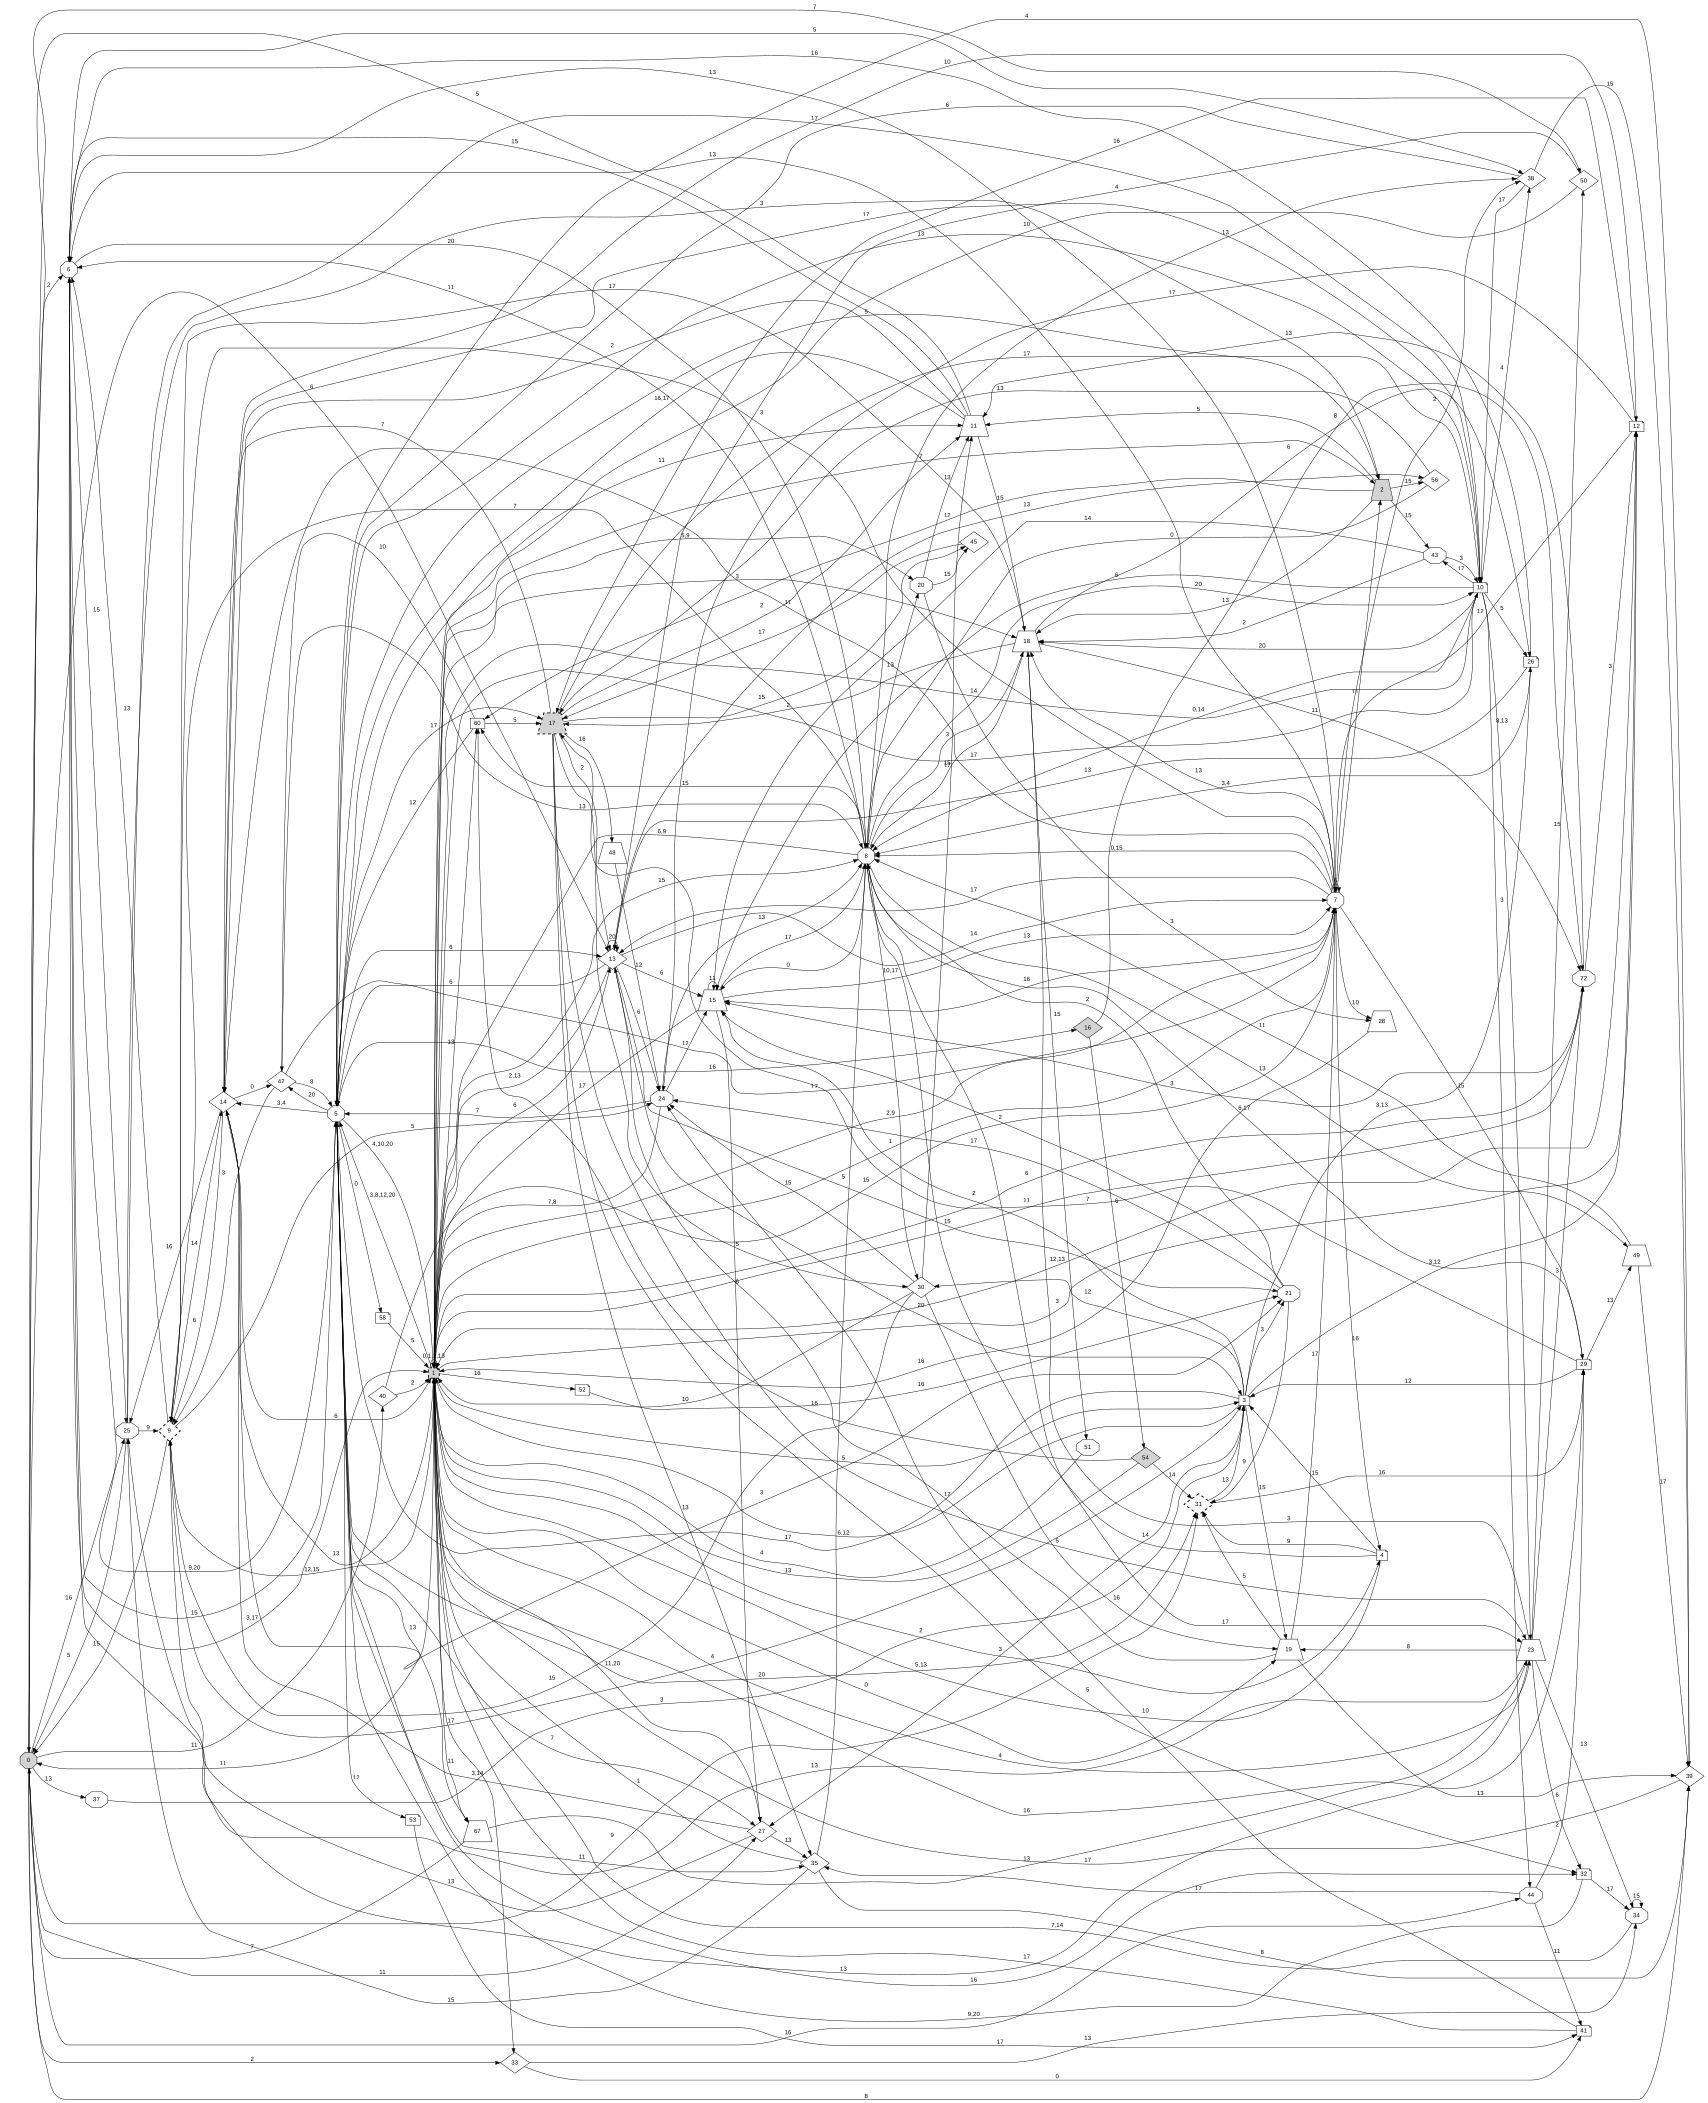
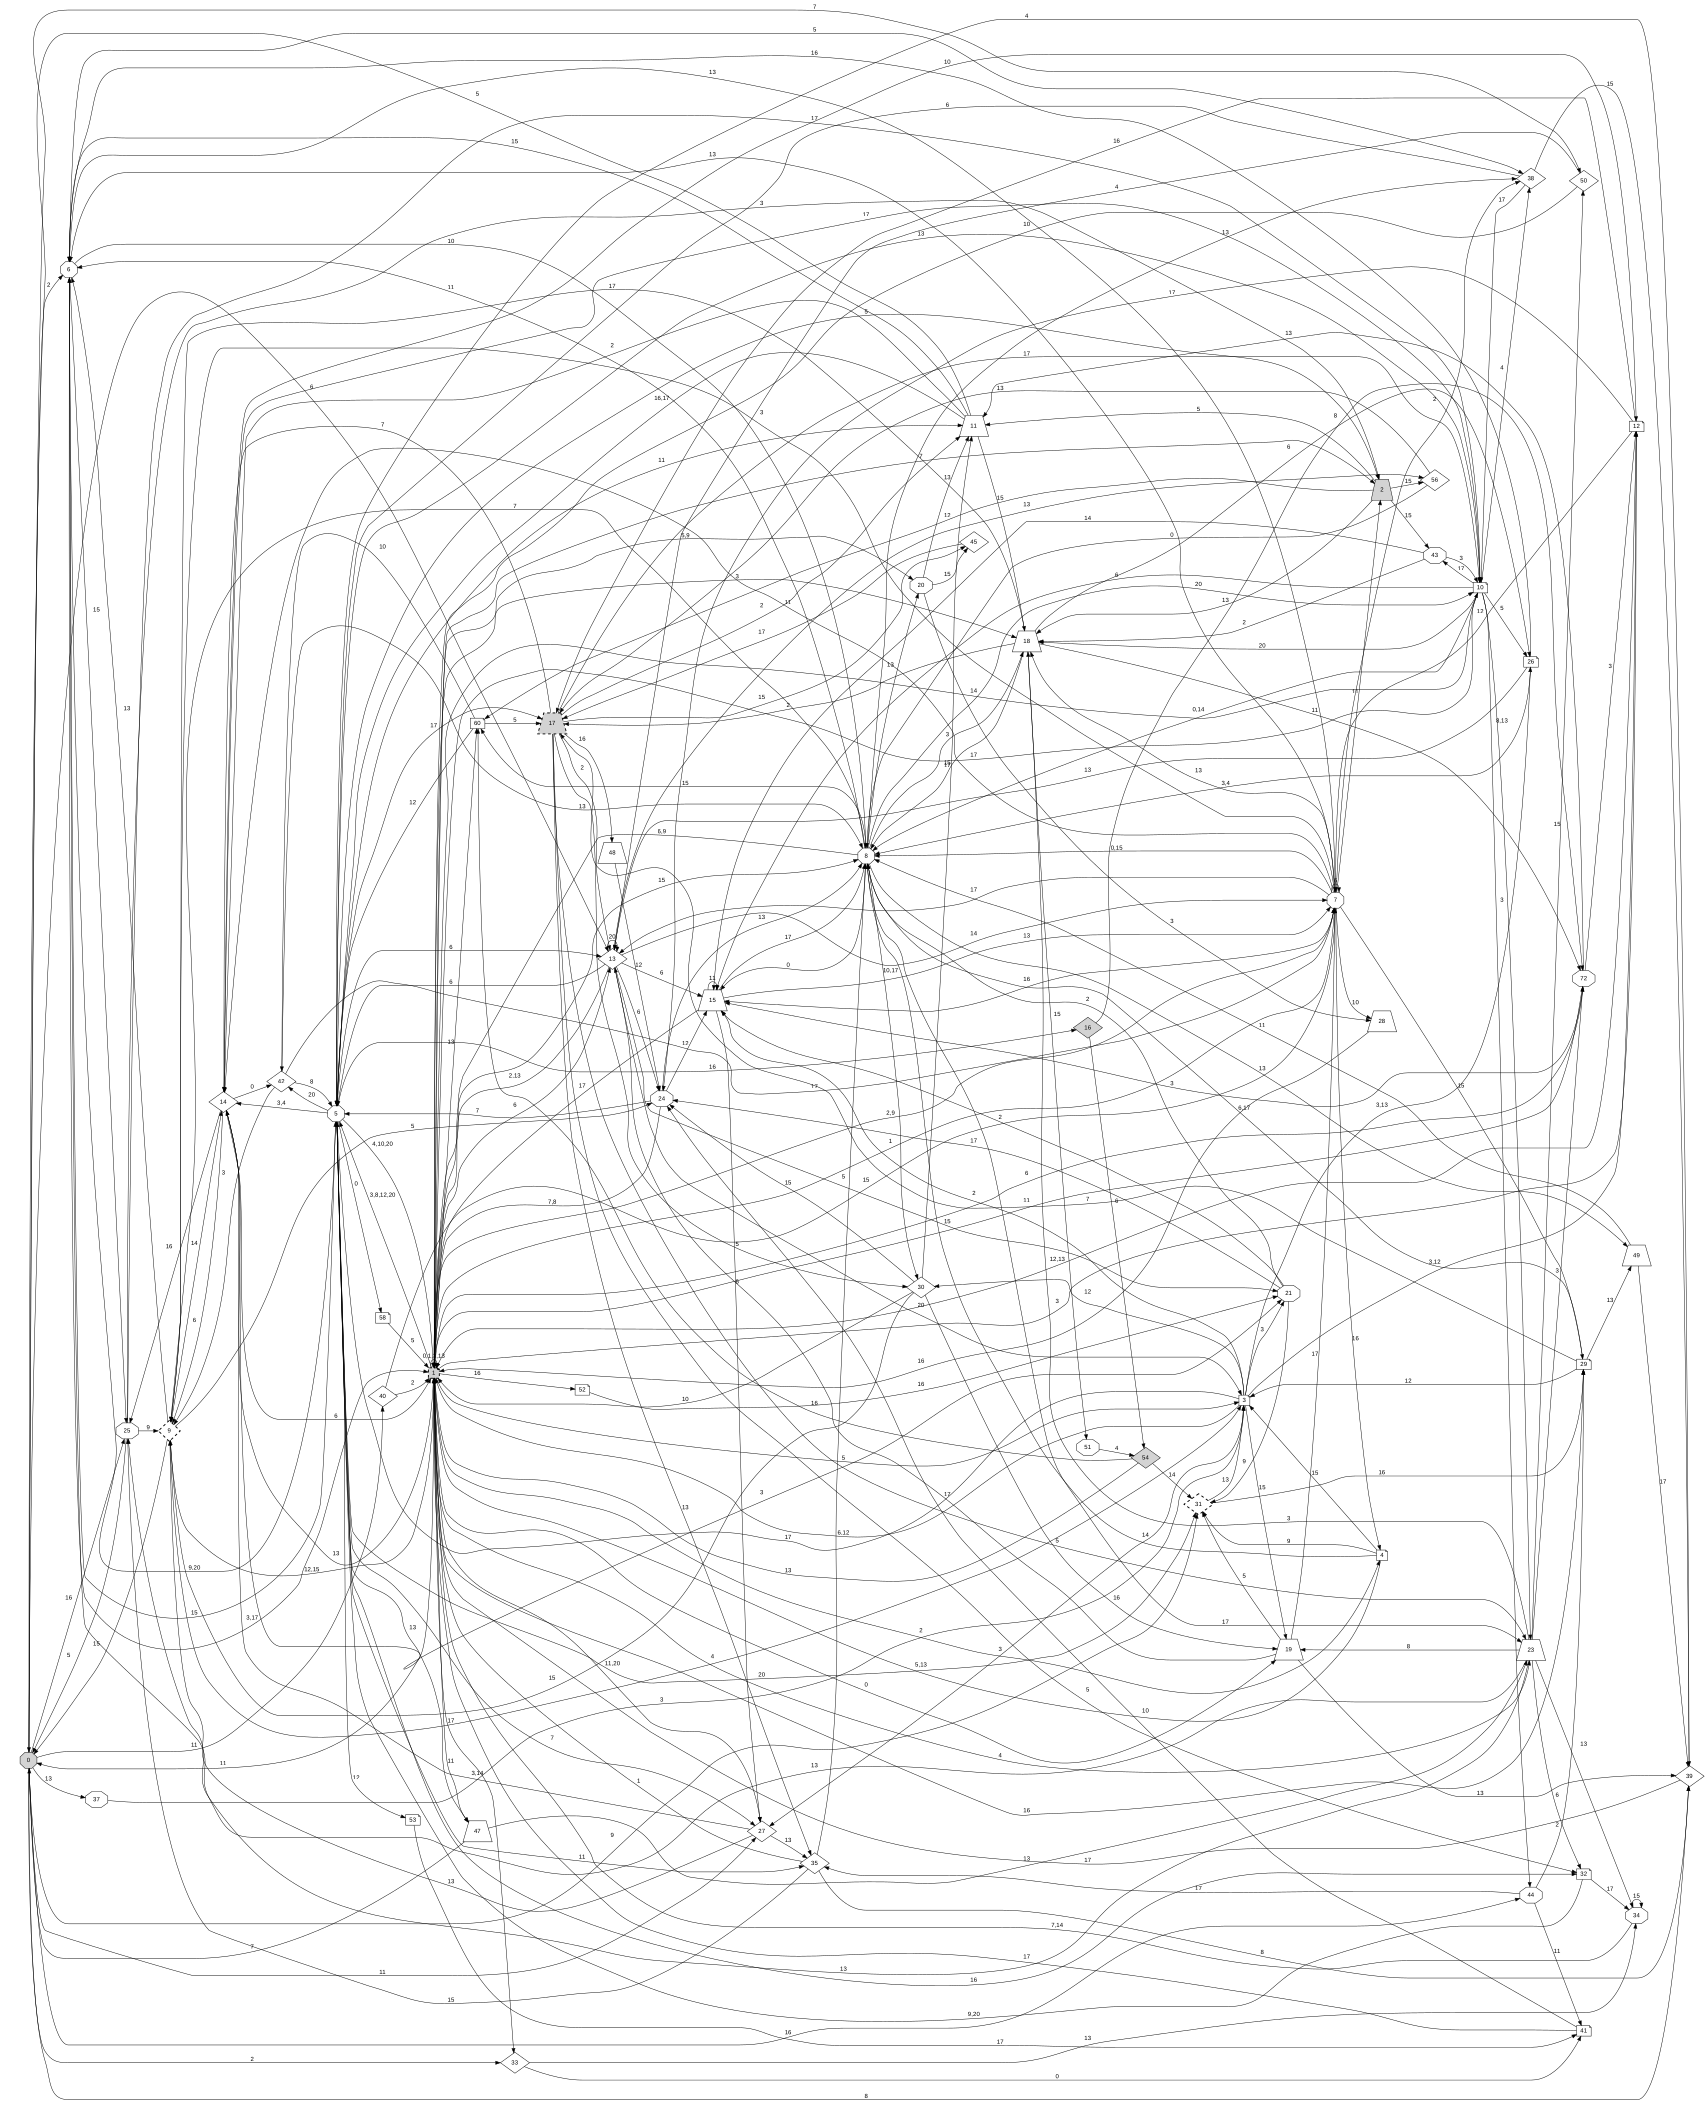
edge "6" -> "8": label "20" -> "10"
edge "51" -> "1": now "51" -> "54"
node "67": label "67" -> "47"
